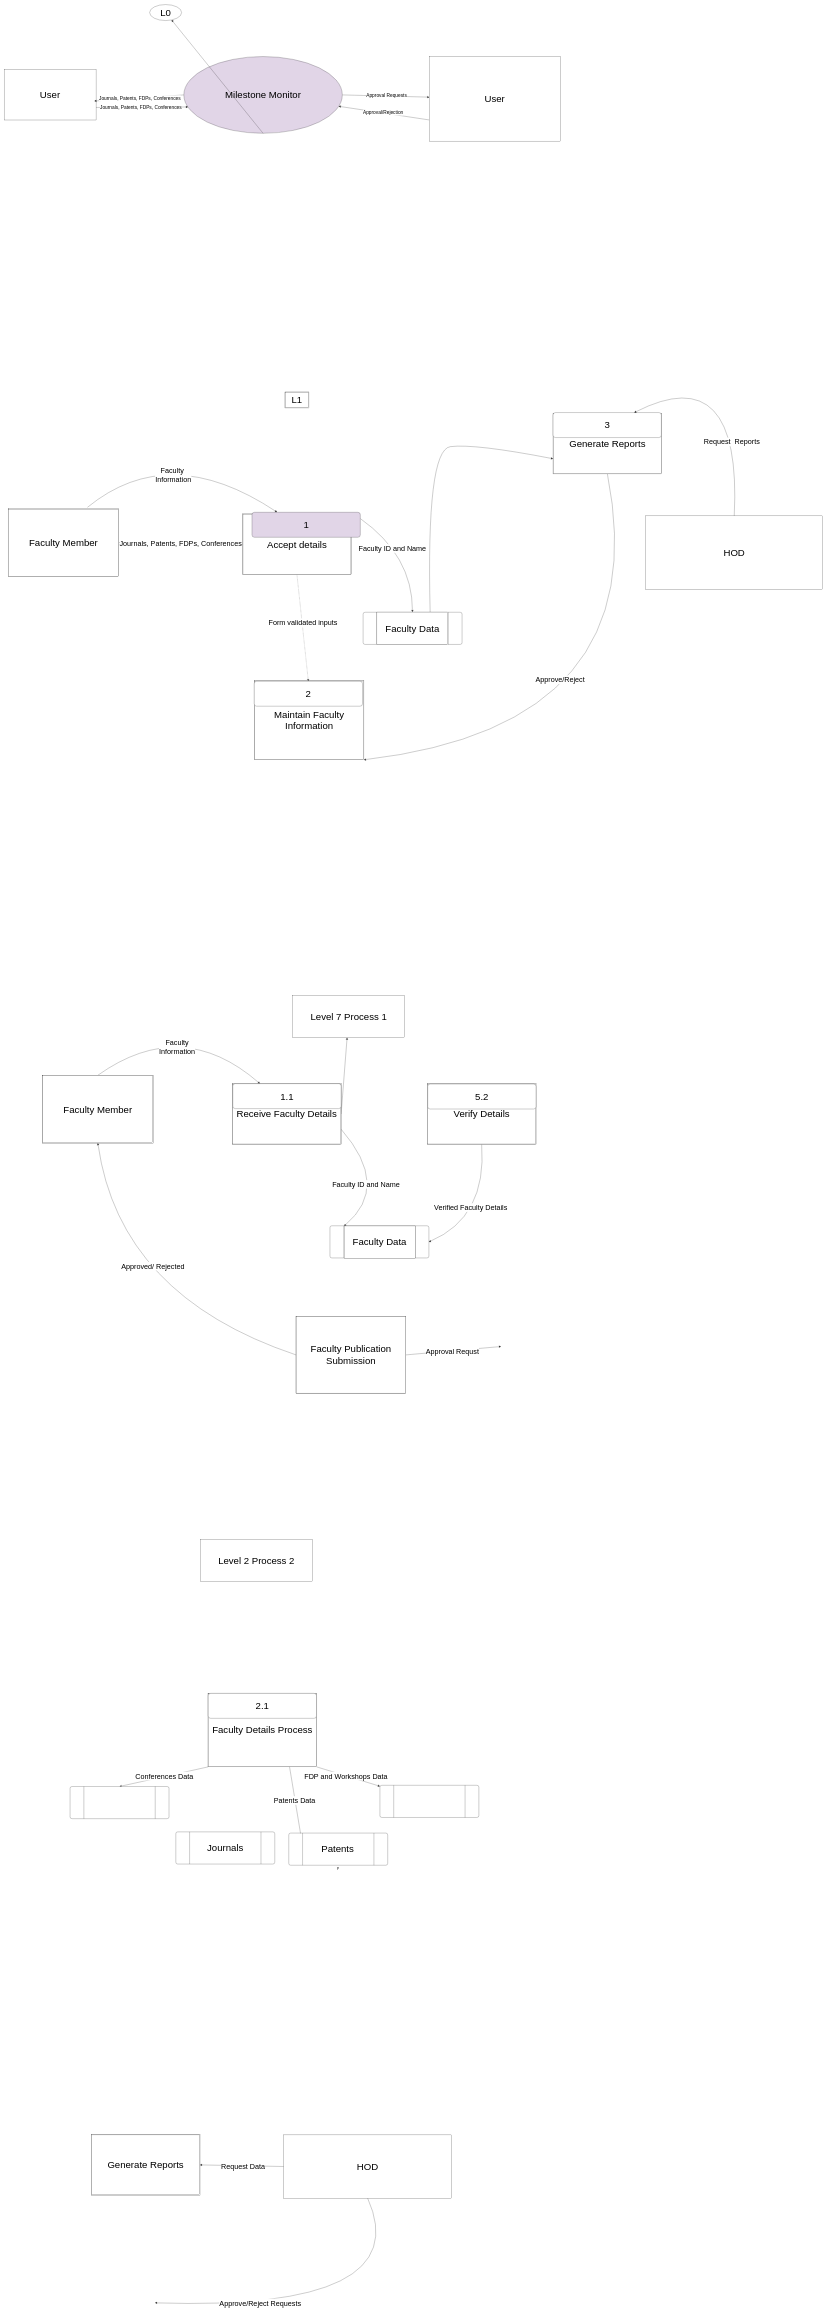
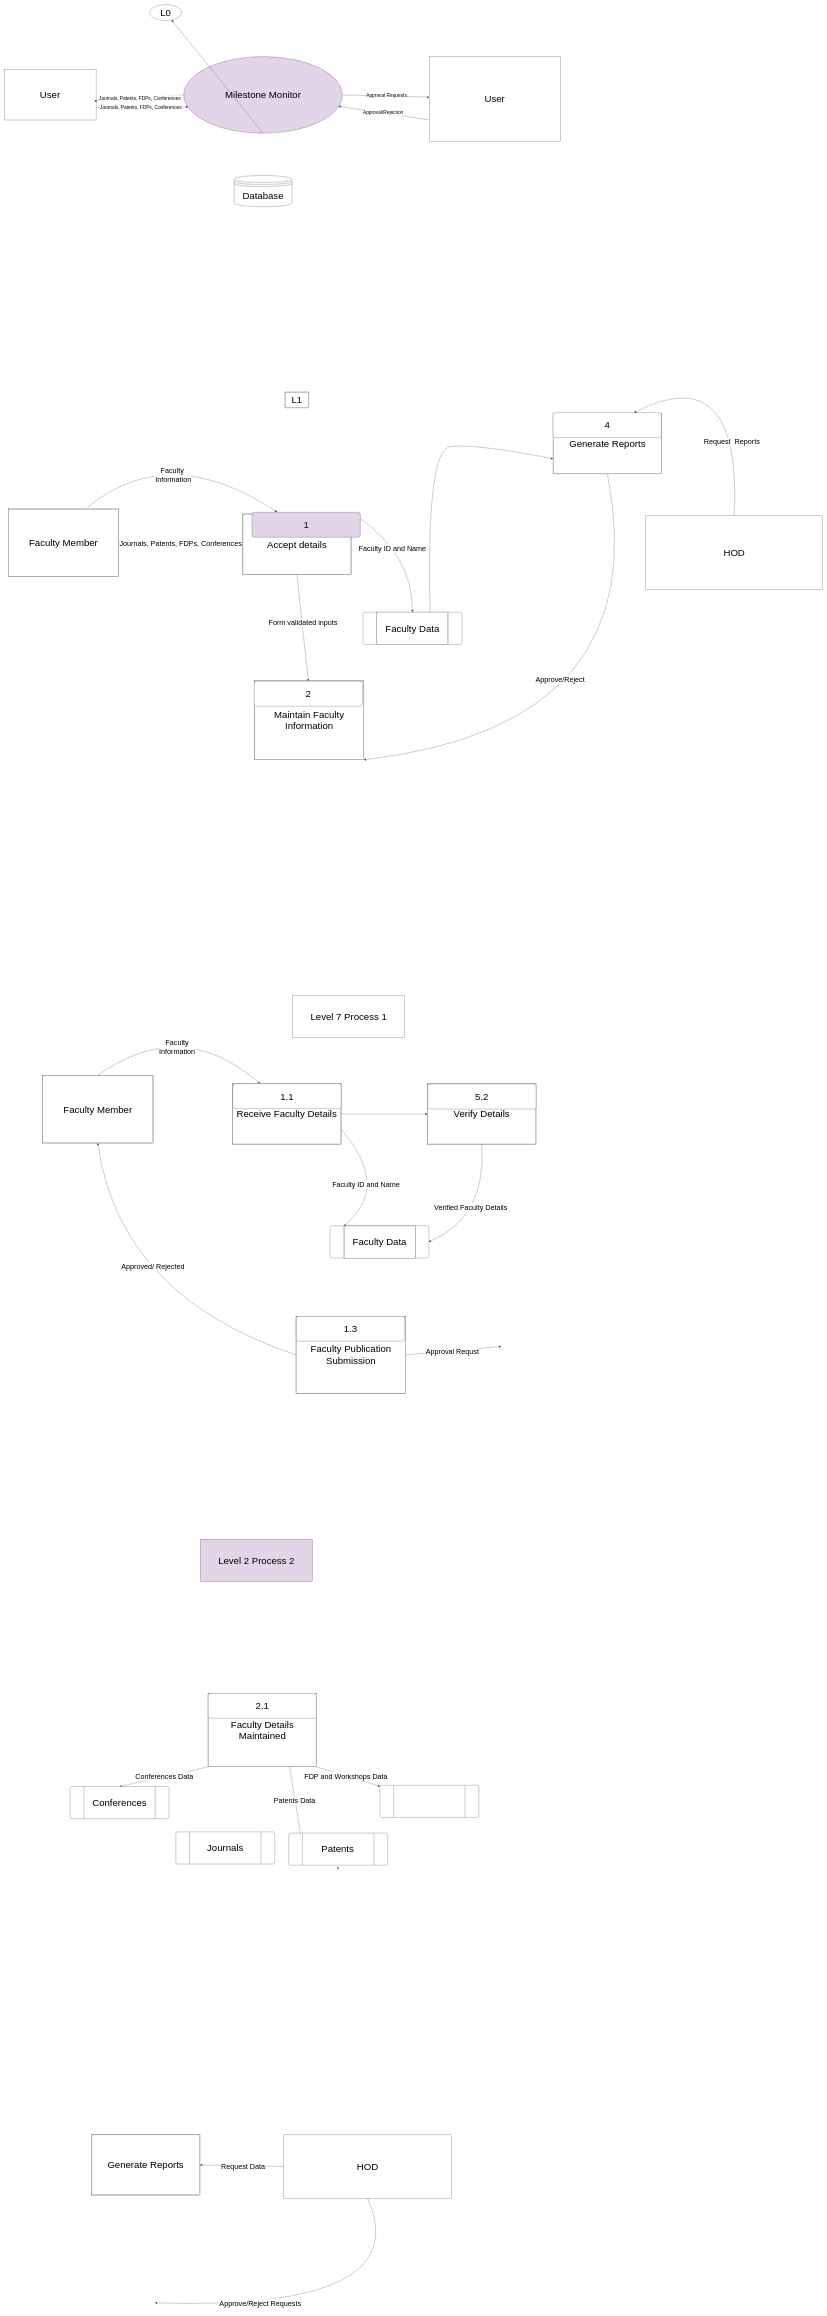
node "Database": added
node "3": label "3" -> "4"
edge "Accept details" -> "2": style dashed -> solid
edge "Receive Faculty Details" -> "Level 7 Process 1": now "Receive Faculty Details" -> "Verify Details"
node "1.3": added
node "Level 2 Process 2": fillcolor #ffffff -> #e1d5e7
node "Faculty Details Process": label "Faculty Details Process" -> "Faculty Details Maintained"
node "Conferences": added
